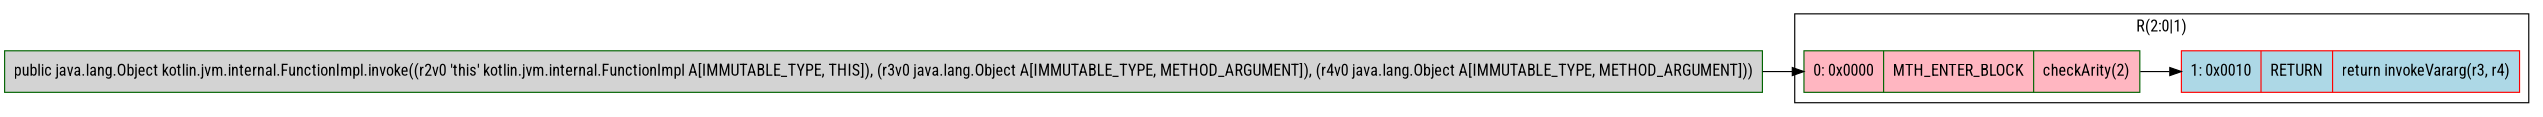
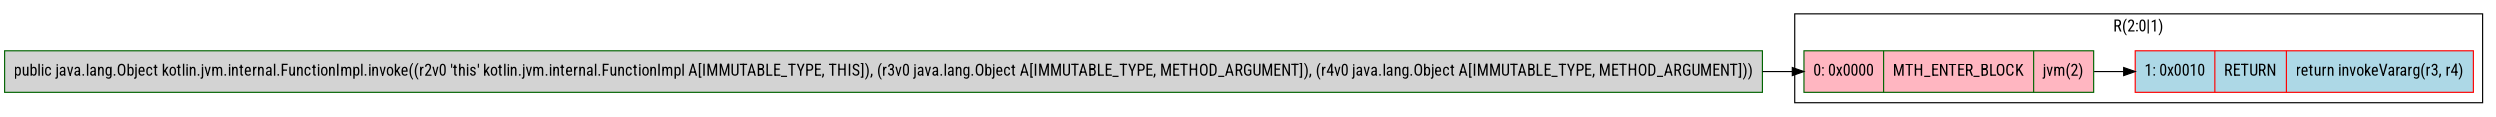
node "0: 0x0000": text "checkArity(2)" -> "jvm(2)"
